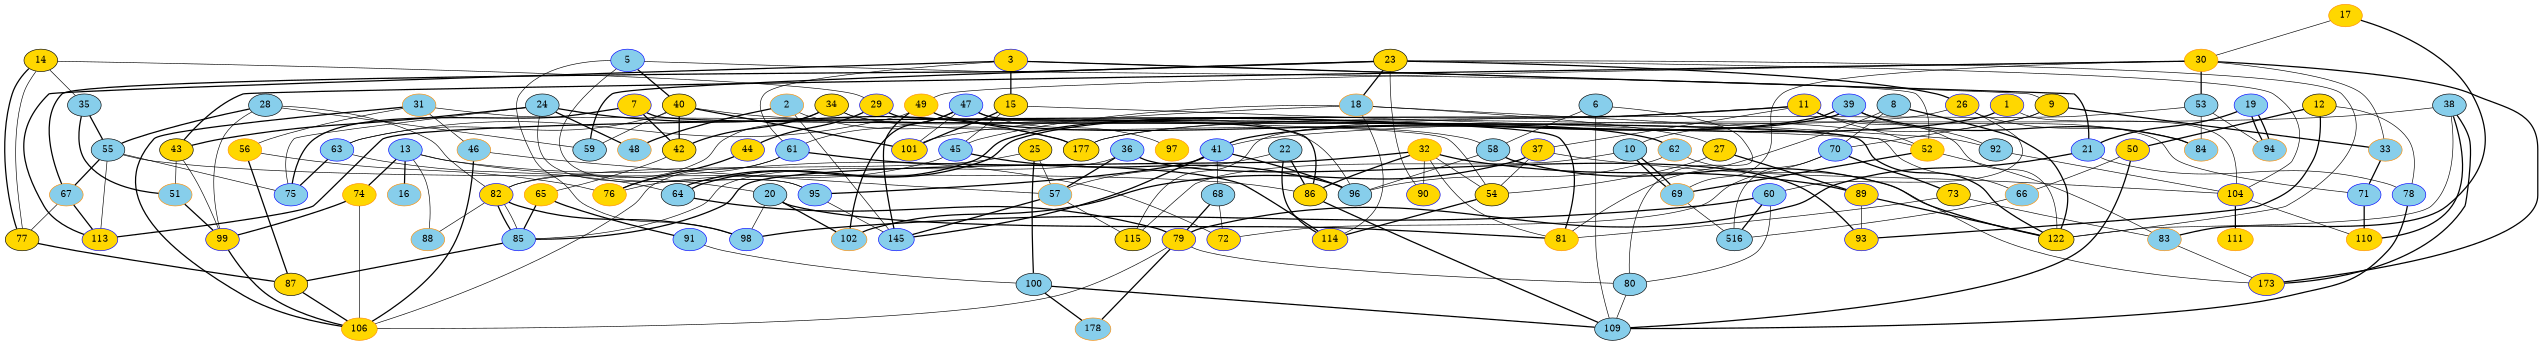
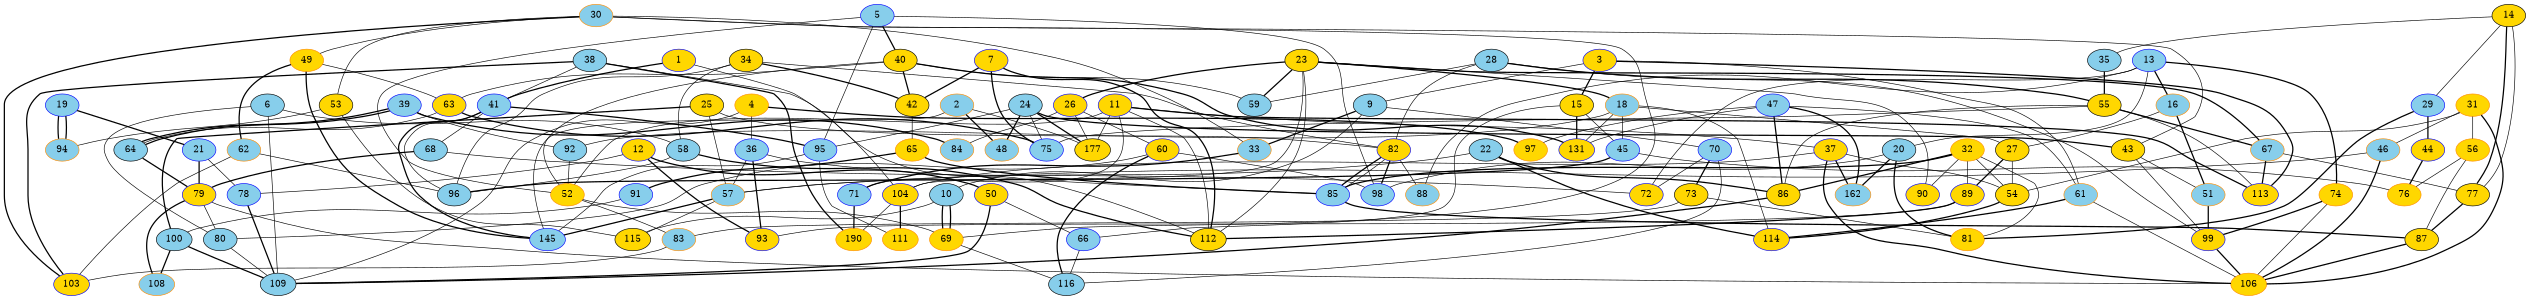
node "17": removed
node "30": fillcolor gold -> skyblue
edge "30" -- "43": style bold -> solid
edge "3" -- "21": removed
edge "30" -- "53": style bold -> solid
node "31": fillcolor skyblue -> gold
node "4": added
node "29": fillcolor gold -> skyblue
node "8": removed
node "9": fillcolor gold -> skyblue
node "53": fillcolor skyblue -> gold
node "12": color black -> blue
edge "53" -- "84": removed
edge "16" -- "27": added
node "55": fillcolor skyblue -> gold
node "63": fillcolor skyblue -> gold
node "61": color blue -> darkorange
node "101": label "101" -> "131"
edge "52" -- "69": style bold -> solid
edge "41" -- "96": style bold -> solid
edge "36" -- "57": style bold -> solid
edge "92" -- "104": now "92" -- "52"
edge "61" -- "76": removed
edge "32" -- "89": style bold -> solid
edge "35" -- "51": now "16" -- "51"
node "69": fillcolor skyblue -> gold
node "60": fillcolor skyblue -> gold
node "66": color darkorange -> blue
edge "95" -- "111": added
edge "60" -- "98": style bold -> solid
edge "56" -- "87": style bold -> solid
node "102": label "102" -> "162"
node "516": label "516" -> "116"
node "122": label "122" -> "112"
node "110": label "110" -> "190"
edge "37" -- "106": added
node "173": label "173" -> "103"
node "178": label "178" -> "108"
